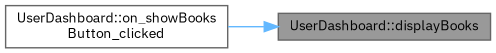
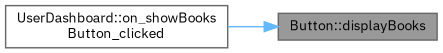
node "UserDashboard::displayBooks": label "UserDashboard::displayBooks" -> "Button::displayBooks"
